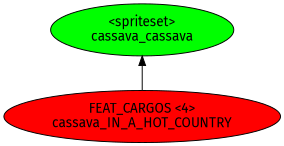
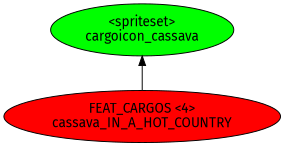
node "<spriteset> cassava_cassava": label "<spriteset> cassava_cassava" -> "<spriteset> cargoicon_cassava"
